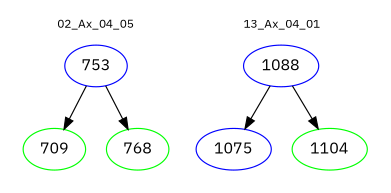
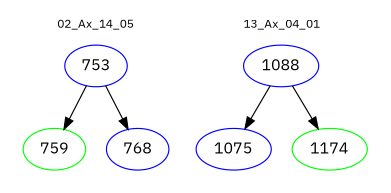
cluster "02_Ax_04_05": label "02_Ax_04_05" -> "02_Ax_14_05"
node "709": label "709" -> "759"
node "768": color green -> blue
node "1104": label "1104" -> "1174"
